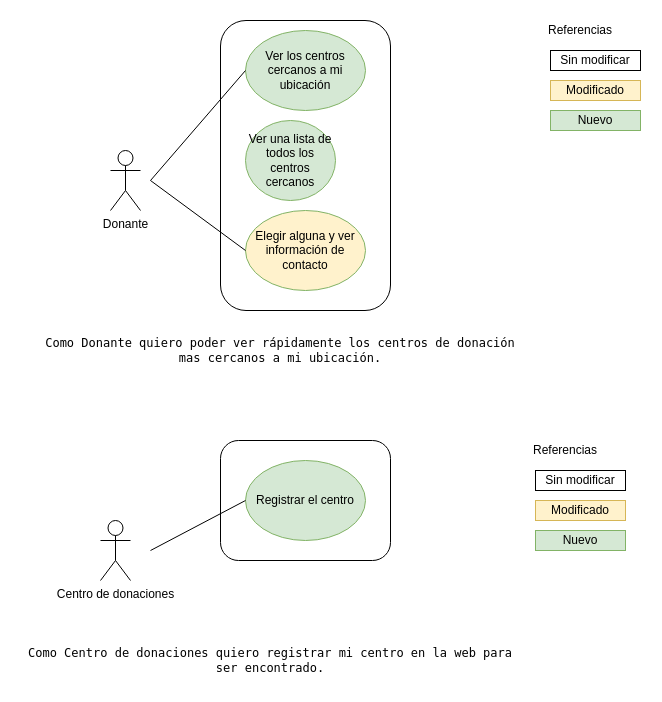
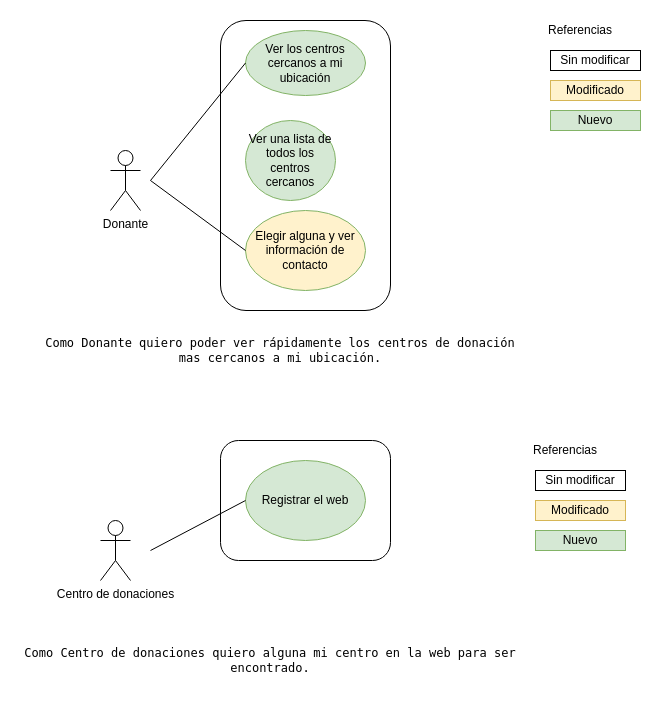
node "Ver los centros cercanos a mi ubicación": size 120x80 -> 120x65
node "Registrar el centro": label "Registrar el centro" -> "Registrar el web"
node "Como Centro de donaciones quiero registrar mi centro en la web para ser encontrado.": label "Como Centro de donaciones quiero registrar mi centro en la web para ser encontrado." -> "Como Centro de donaciones quiero alguna mi centro en la web para ser encontrado."
